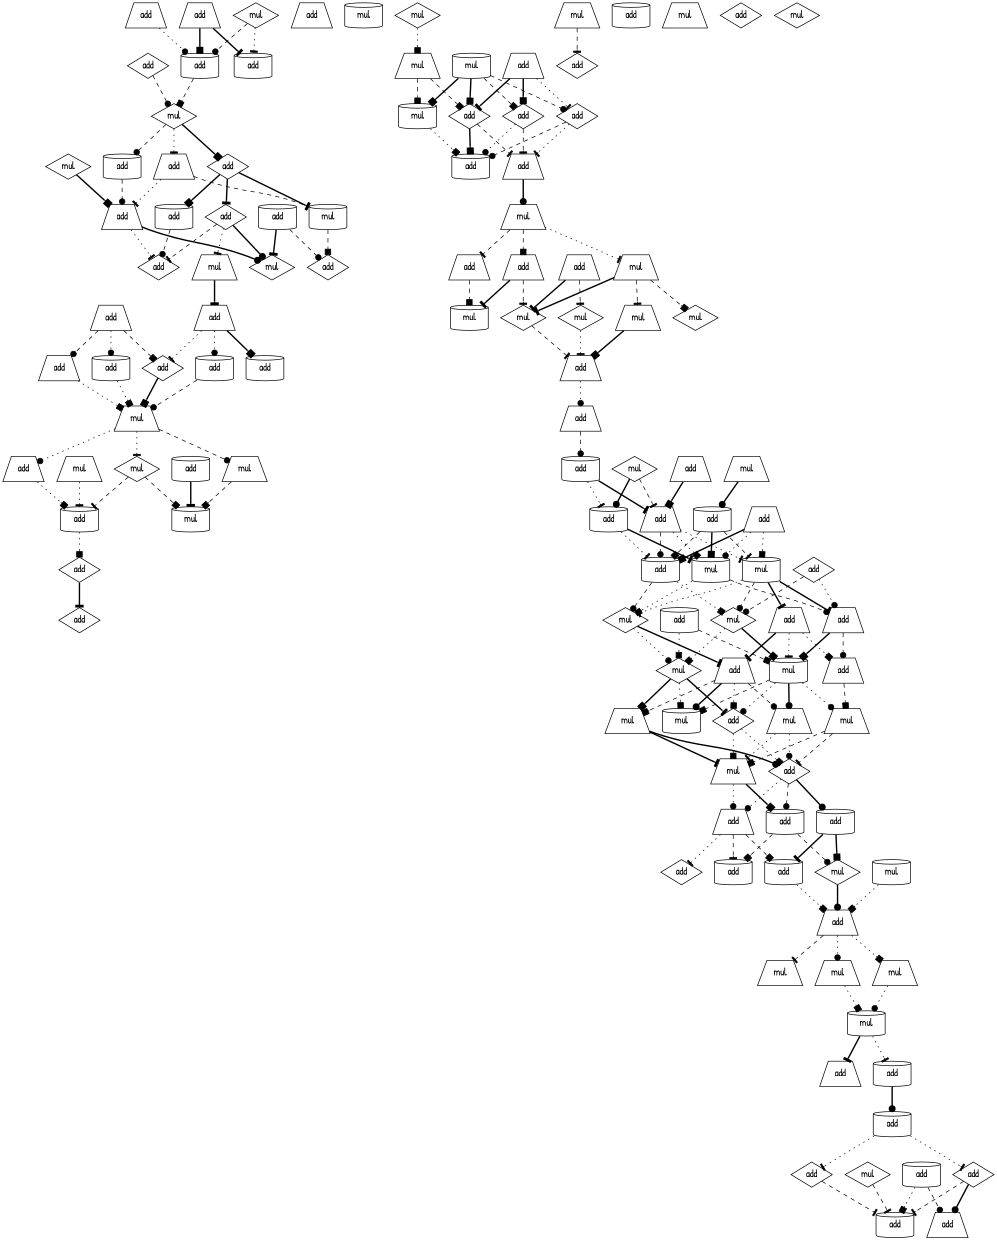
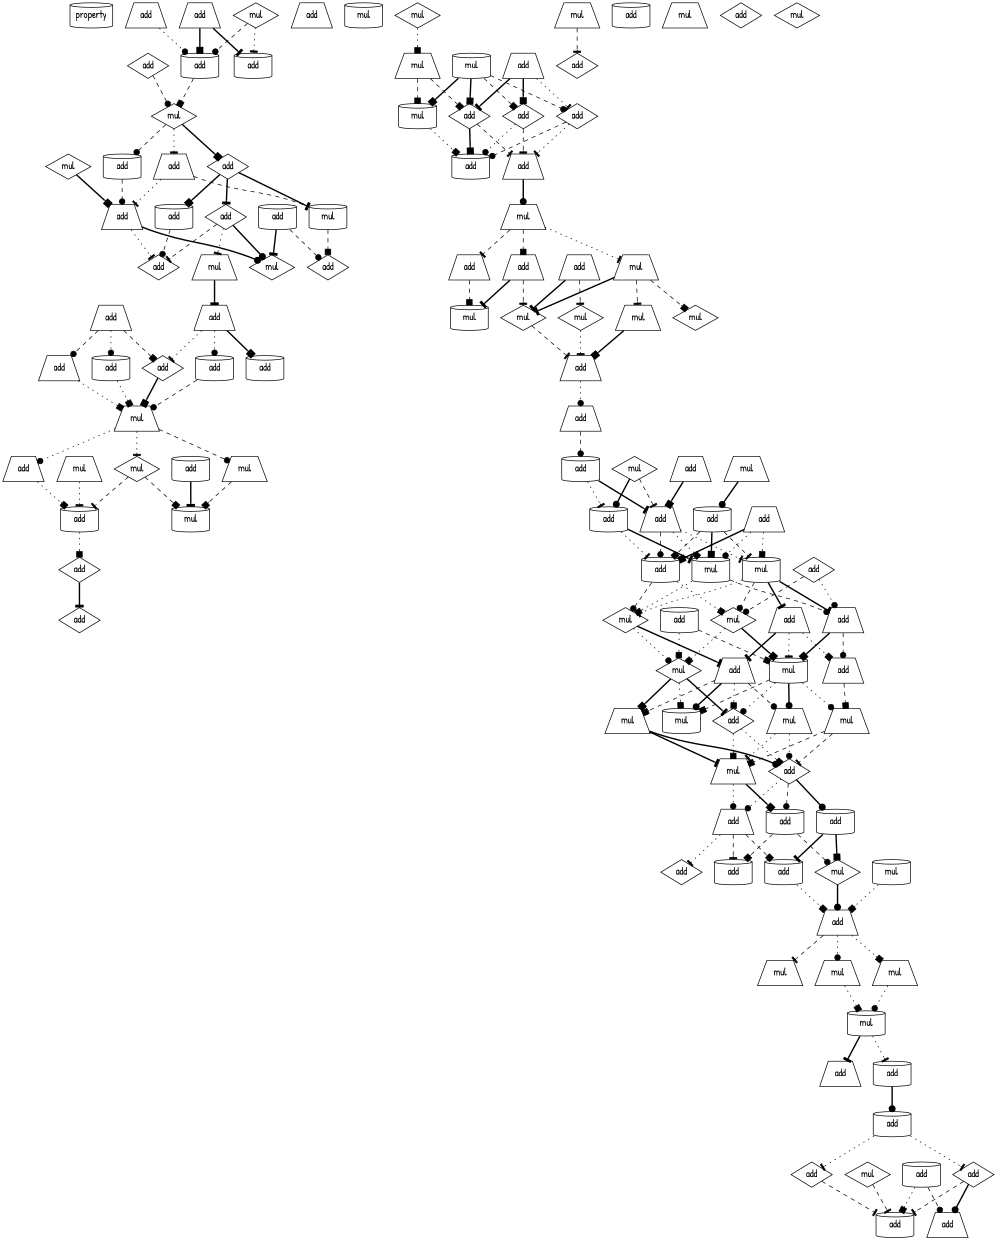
node "property": added
